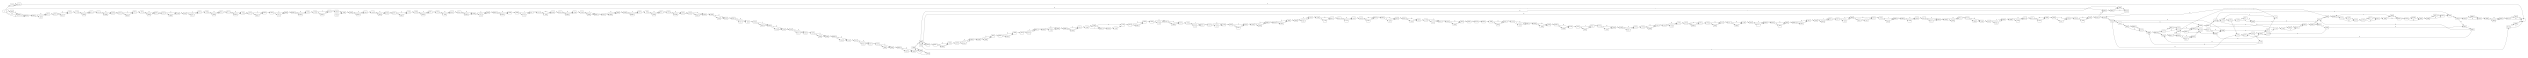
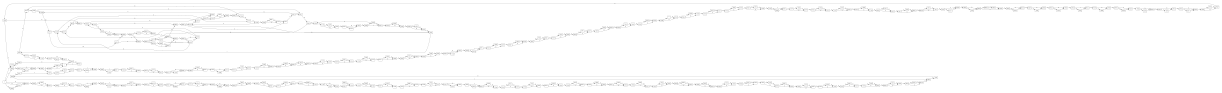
edge "59551" -> "1": reversed
edge "71238" -> "35201": now "35156" -> "35201"
edge "36851" -> "36878": added, label "56"
